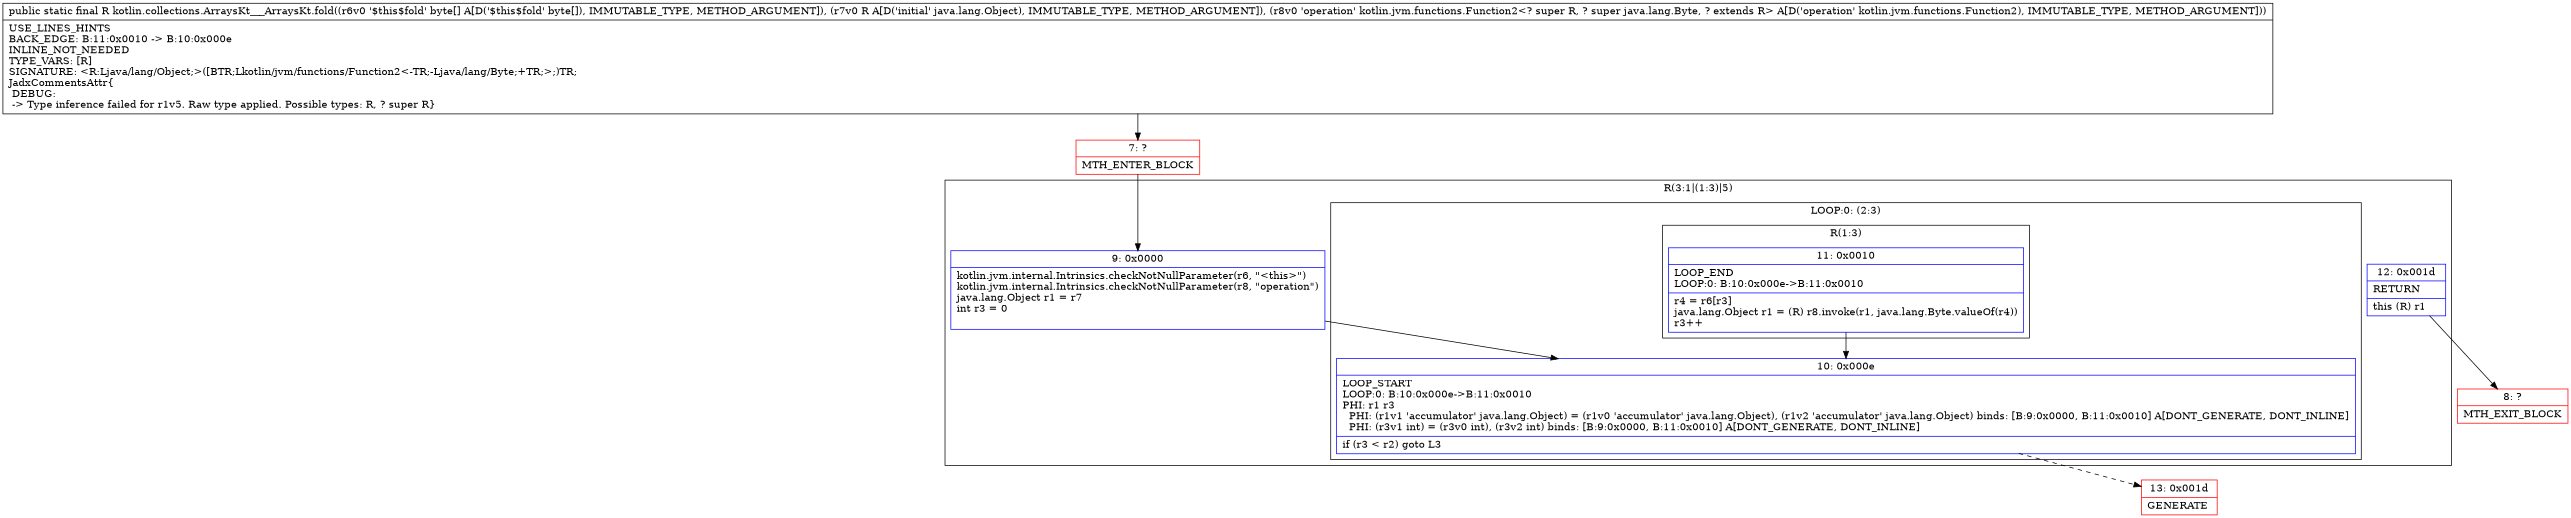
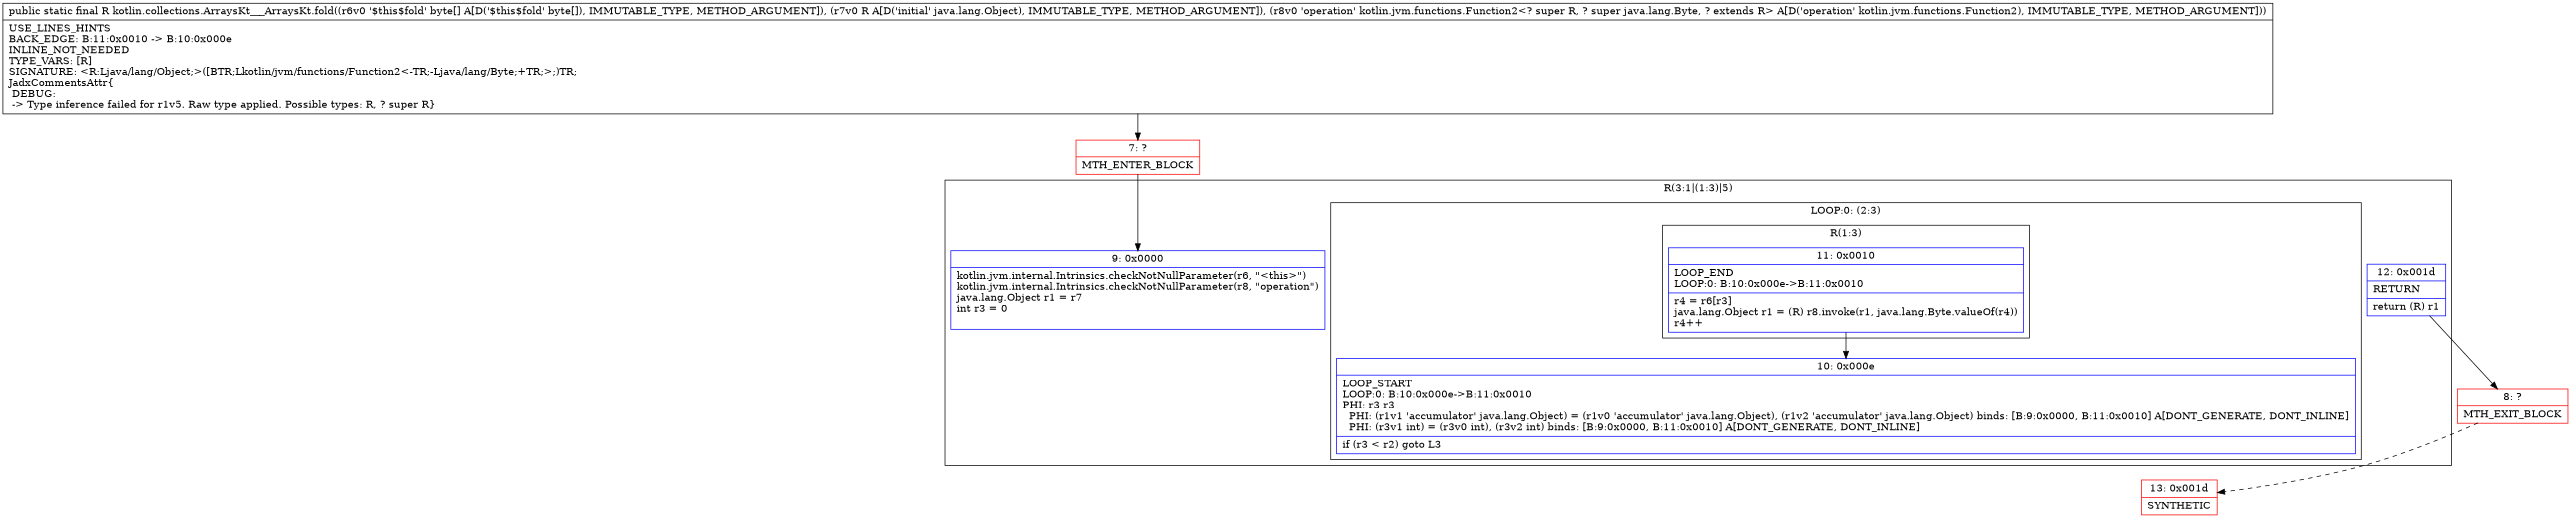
node "12: 0x001d": text "this (R) r1" -> "return (R) r1"
node "11: 0x0010": text "r3++" -> "r4++"
edge "9: 0x0000" -> "10: 0x000e": removed
node "10: 0x000e": text "PHI: r1 r3" -> "PHI: r3 r3"
edge "10: 0x000e" -> "13: 0x001d": now "8: ?" -> "13: 0x001d"
node "13: 0x001d": text "GENERATE" -> "SYNTHETIC"
